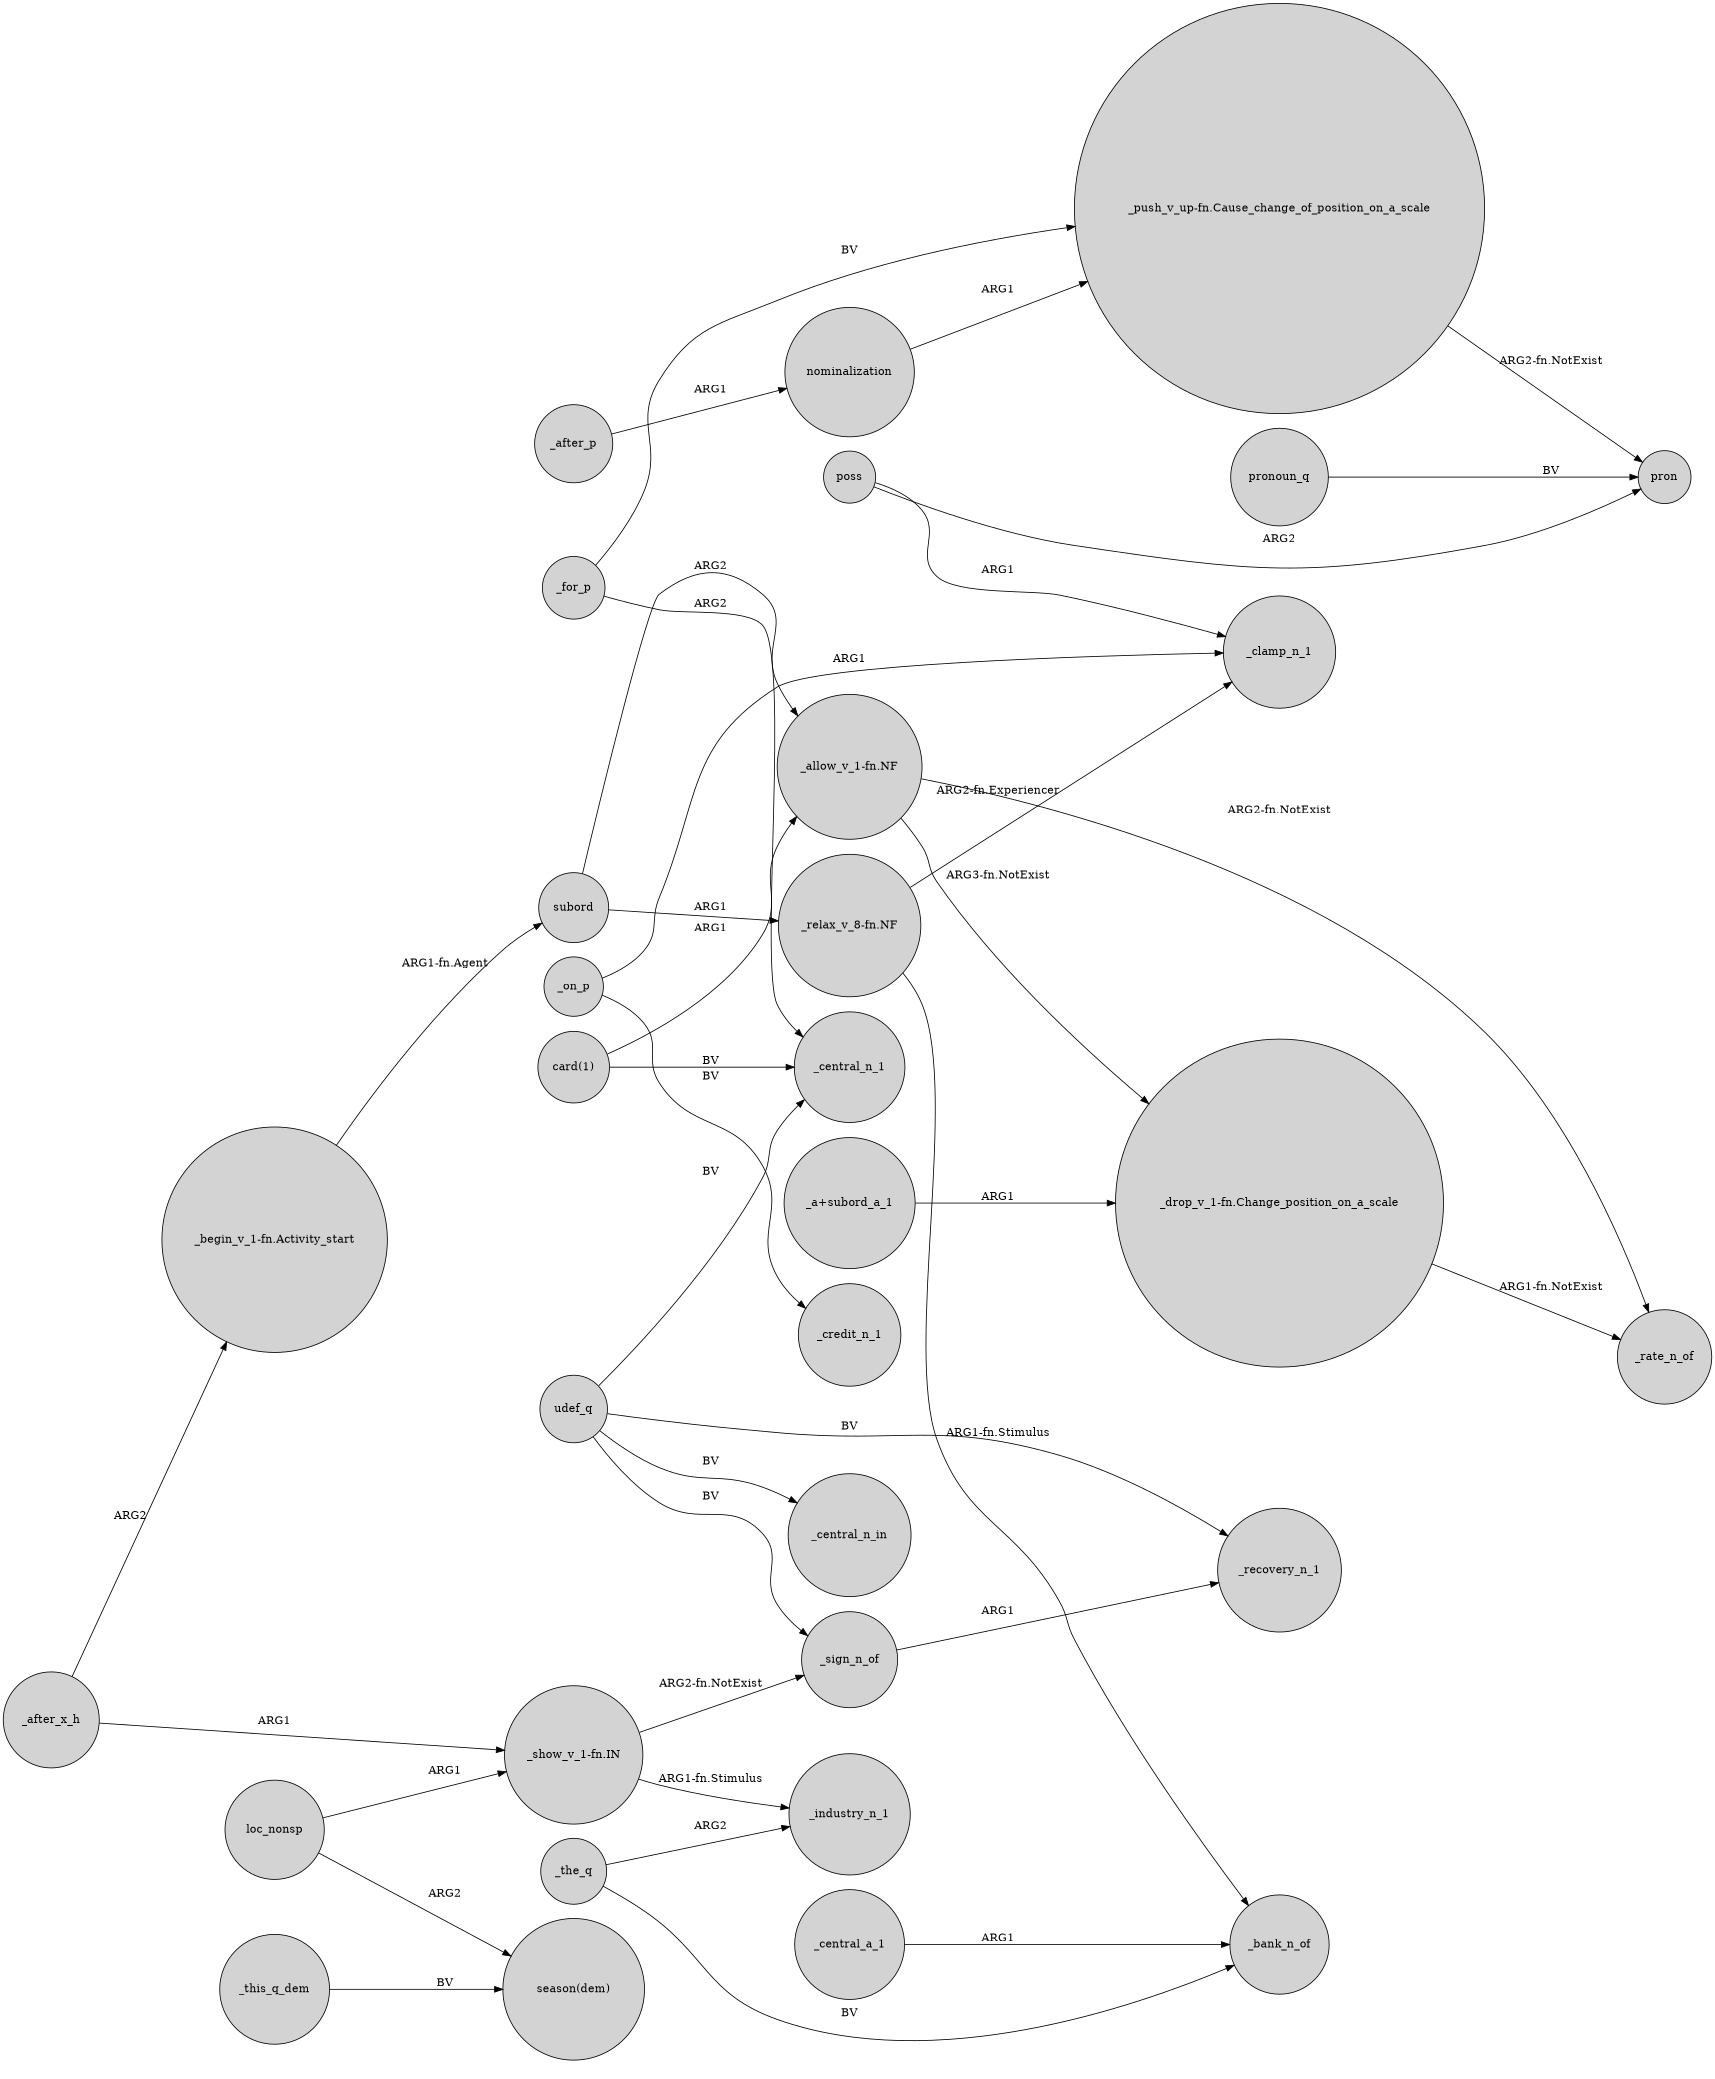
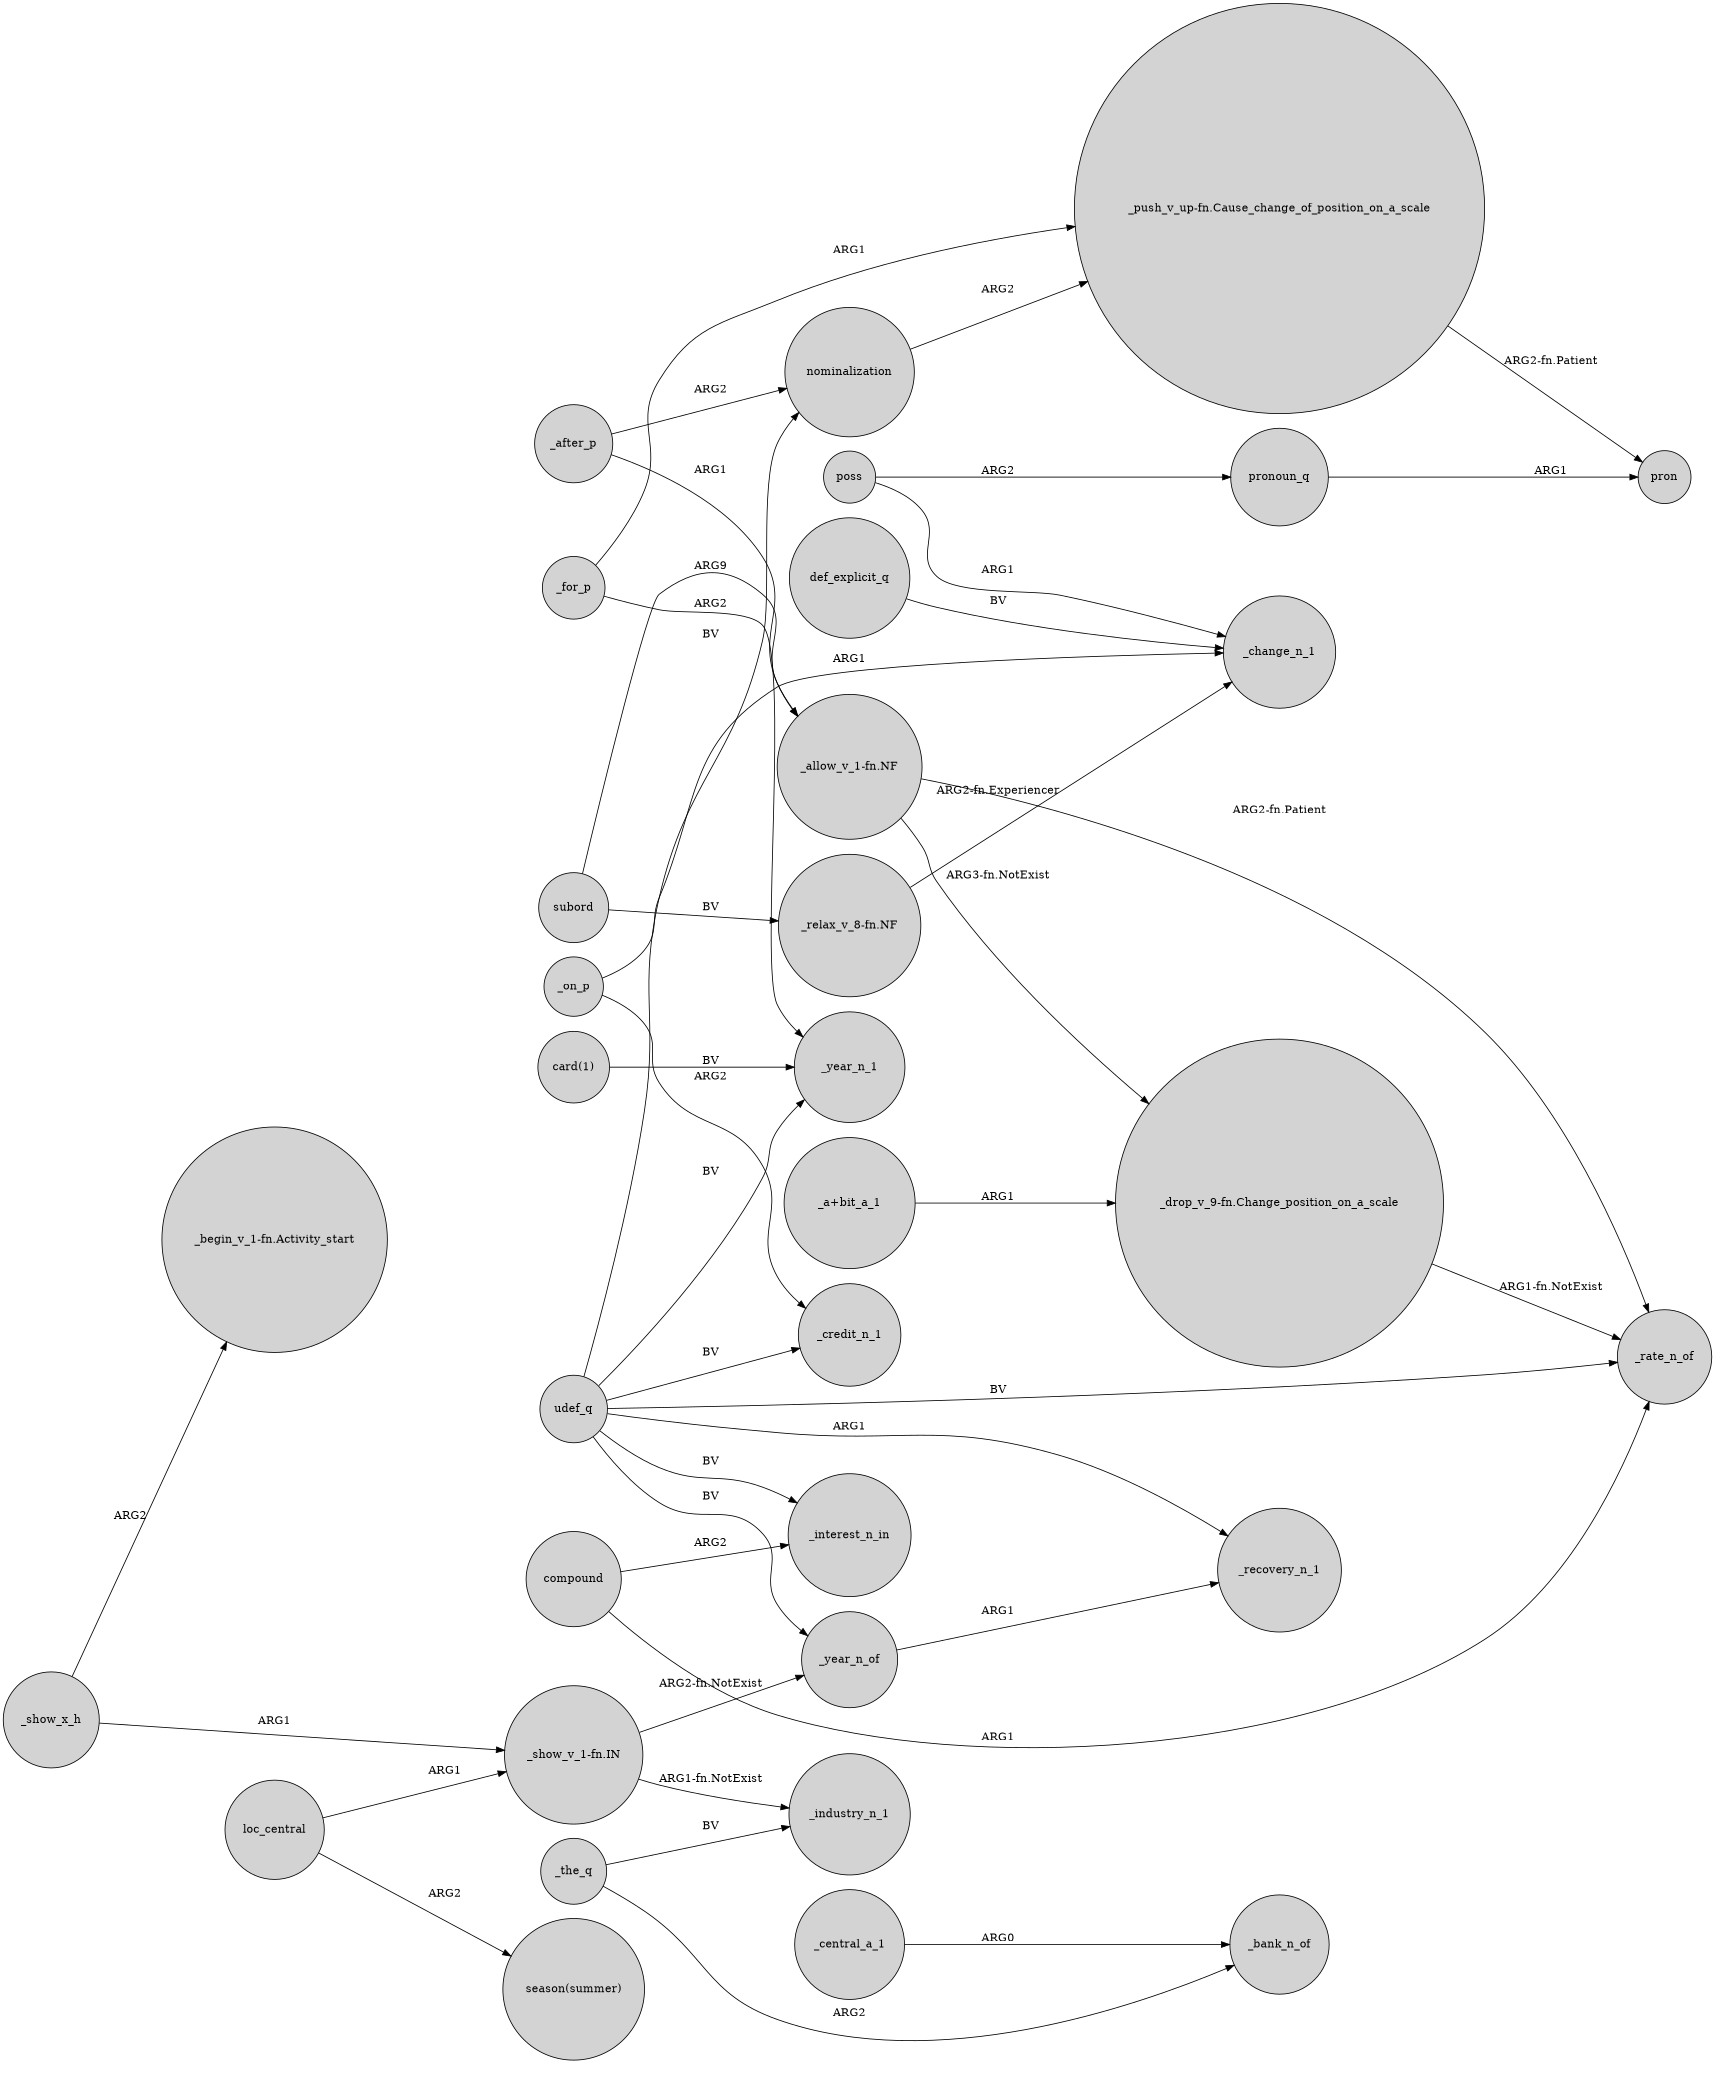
edge "_for_p" -> "_push_v_up-fn.Cause_change_of_position_on_a_scale": label "BV" -> "ARG1"
edge "nominalization" -> "_push_v_up-fn.Cause_change_of_position_on_a_scale": label "ARG1" -> "ARG2"
edge "_push_v_up-fn.Cause_change_of_position_on_a_scale" -> "pron": label "ARG2-fn.NotExist" -> "ARG2-fn.Patient"
edge "_after_p" -> "nominalization": label "ARG1" -> "ARG2"
edge "pronoun_q" -> "pron": label "BV" -> "ARG1"
edge "subord" -> "_allow_v_1-fn.NF": label "ARG2" -> "ARG9"
edge "poss" -> "pron": now "poss" -> "pronoun_q"
node "def_explicit_q": added
node "_clamp_n_1": label "_clamp_n_1" -> "_change_n_1"
edge "_allow_v_1-fn.NF" -> "_rate_n_of": label "ARG2-fn.NotExist" -> "ARG2-fn.Patient"
edge "subord" -> "_relax_v_8-fn.NF": label "ARG1" -> "BV"
edge "udef_q" -> "nominalization": added, label "BV"
edge "card(1)" -> "_allow_v_1-fn.NF": now "_after_p" -> "_allow_v_1-fn.NF"
edge "_begin_v_1-fn.Activity_start" -> "subord": removed, label "ARG1-fn.Agent"
node "_central_n_1": label "_central_n_1" -> "_year_n_1"
edge "_on_p" -> "_credit_n_1": label "BV" -> "ARG2"
node "_a+subord_a_1": label "_a+subord_a_1" -> "_a+bit_a_1"
node "_drop_v_1-fn.Change_position_on_a_scale": label "_drop_v_1-fn.Change_position_on_a_scale" -> "_drop_v_9-fn.Change_position_on_a_scale"
edge "udef_q" -> "_credit_n_1": added, label "BV"
edge "udef_q" -> "_rate_n_of": added, label "BV"
edge "udef_q" -> "_recovery_n_1": label "BV" -> "ARG1"
edge "_relax_v_8-fn.NF" -> "_bank_n_of": removed, label "ARG1-fn.Stimulus"
node "_central_n_in": label "_central_n_in" -> "_interest_n_in"
node "compound": added
node "_sign_n_of": label "_sign_n_of" -> "_year_n_of"
node "_after_x_h": label "_after_x_h" -> "_show_x_h"
edge "_show_v_1-fn.IN" -> "_industry_n_1": label "ARG1-fn.Stimulus" -> "ARG1-fn.NotExist"
edge "_the_q" -> "_industry_n_1": label "ARG2" -> "BV"
node "loc_nonsp": label "loc_nonsp" -> "loc_central"
edge "_central_a_1" -> "_bank_n_of": label "ARG1" -> "ARG0"
node "_this_q_dem": removed
node "season(dem)": label "season(dem)" -> "season(summer)"
edge "_the_q" -> "_bank_n_of": label "BV" -> "ARG2"
